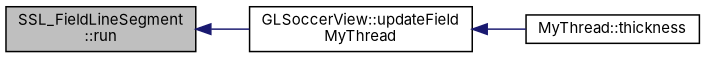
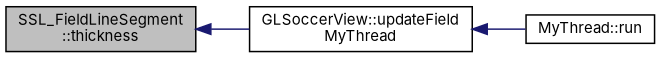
node "SSL_FieldLineSegment ::run": label "SSL_FieldLineSegment ::run" -> "SSL_FieldLineSegment ::thickness"
node "MyThread::thickness": label "MyThread::thickness" -> "MyThread::run"
